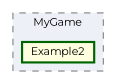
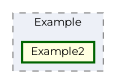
cluster "MyGame": label "MyGame" -> "Example"
